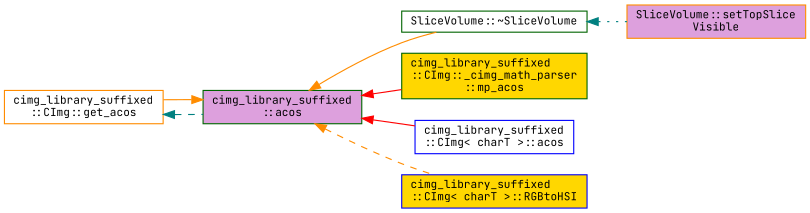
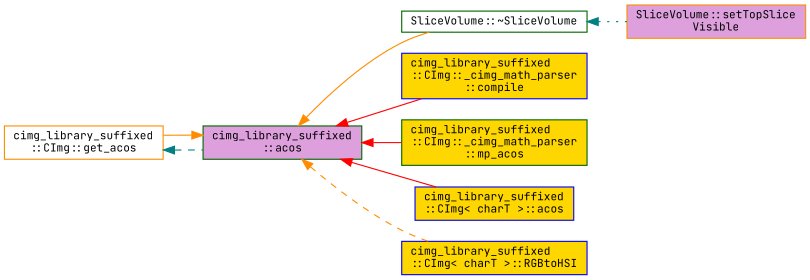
node "cimg_library_suffixed ::CImg::_cimg_math_parser ::compile": added
node "cimg_library_suffixed ::CImg< charT >::acos": fillcolor white -> gold
